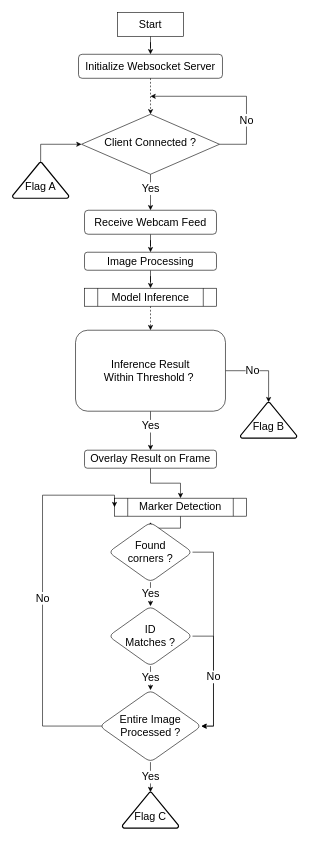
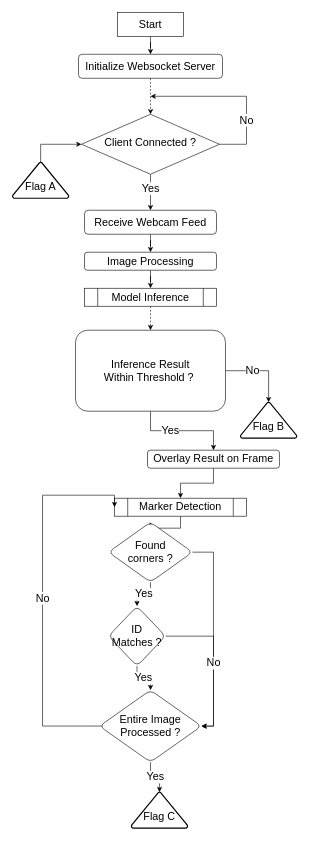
node "Overlay Result on Frame": moved (150, 459) -> (213, 459)
node "ID Matches ?": size 84x60 -> 57x60
node "Flag C": moved (150, 810) -> (159, 810)
